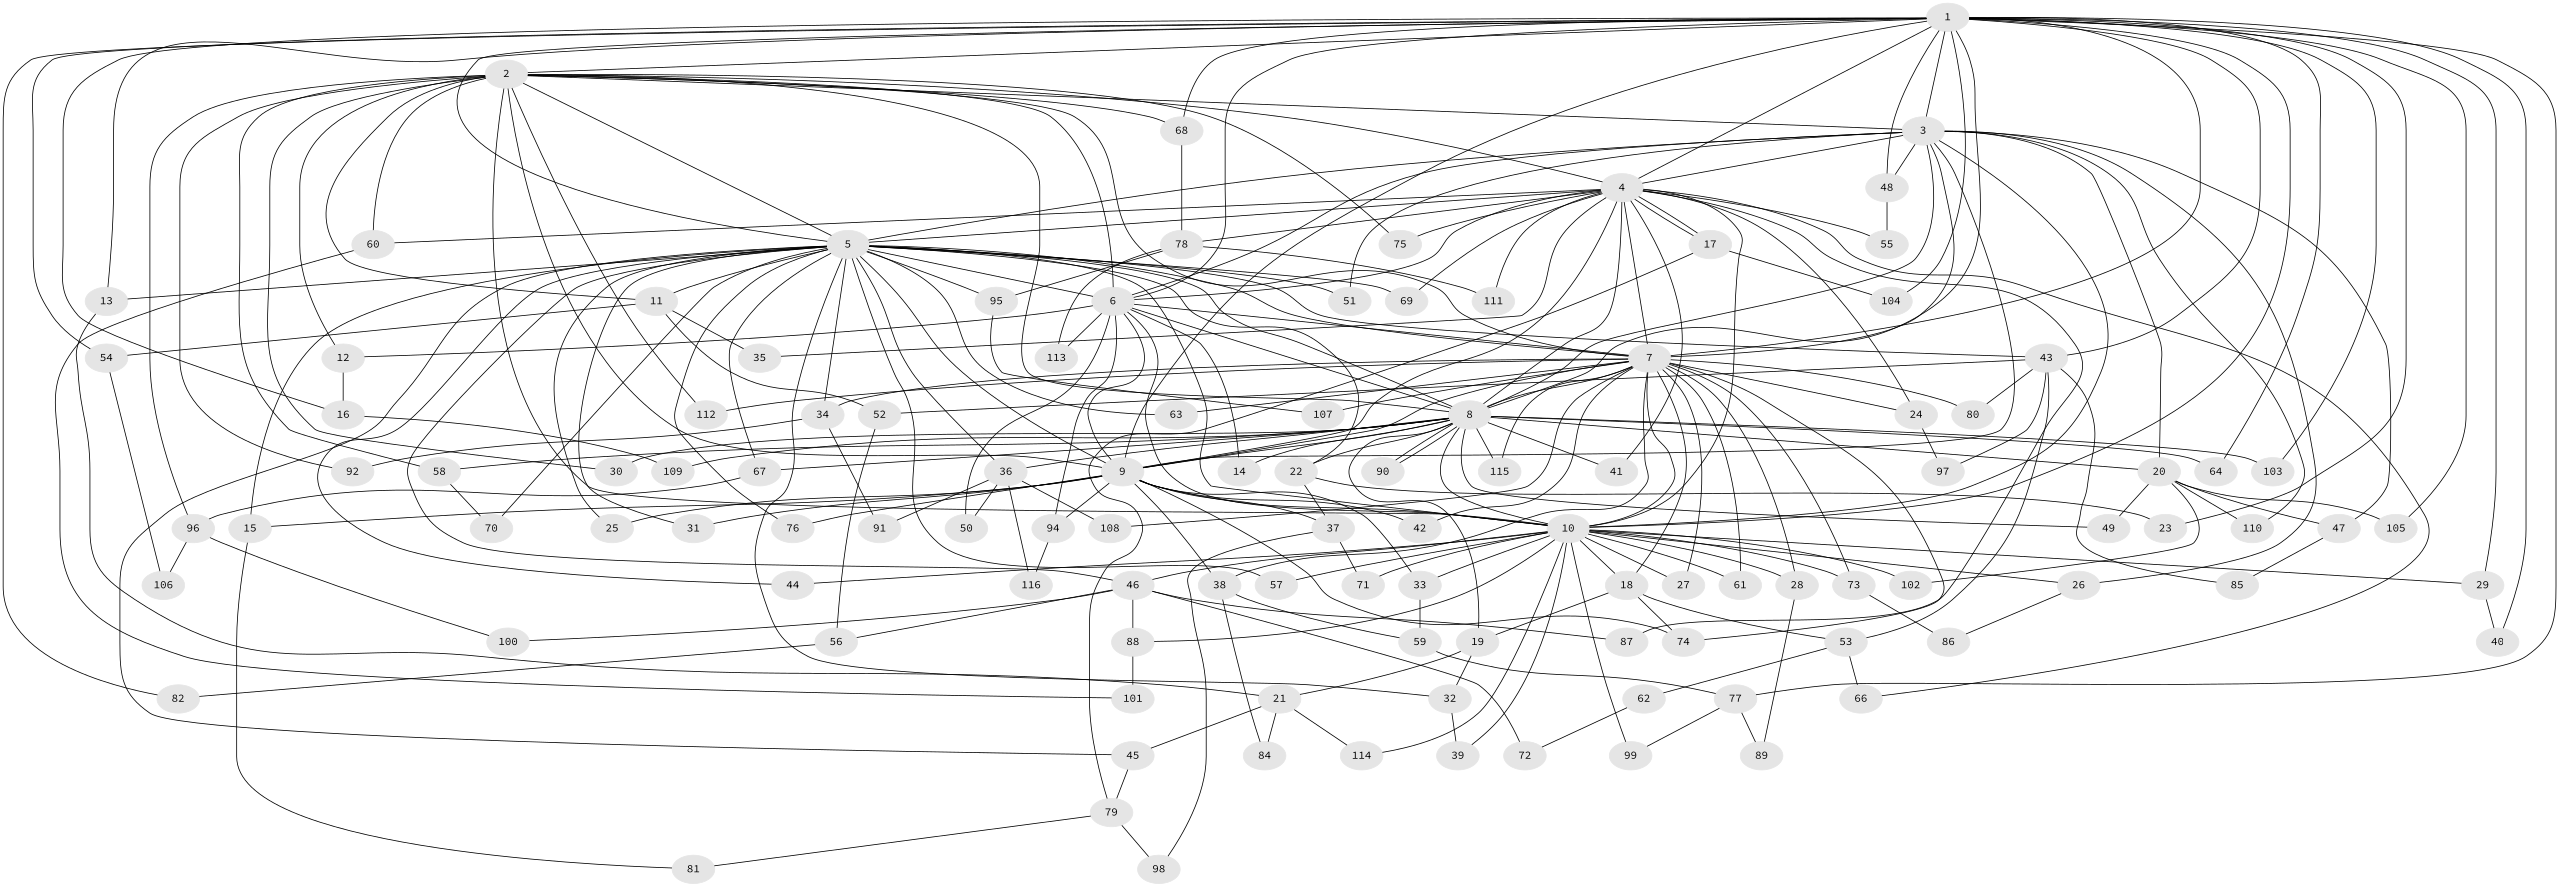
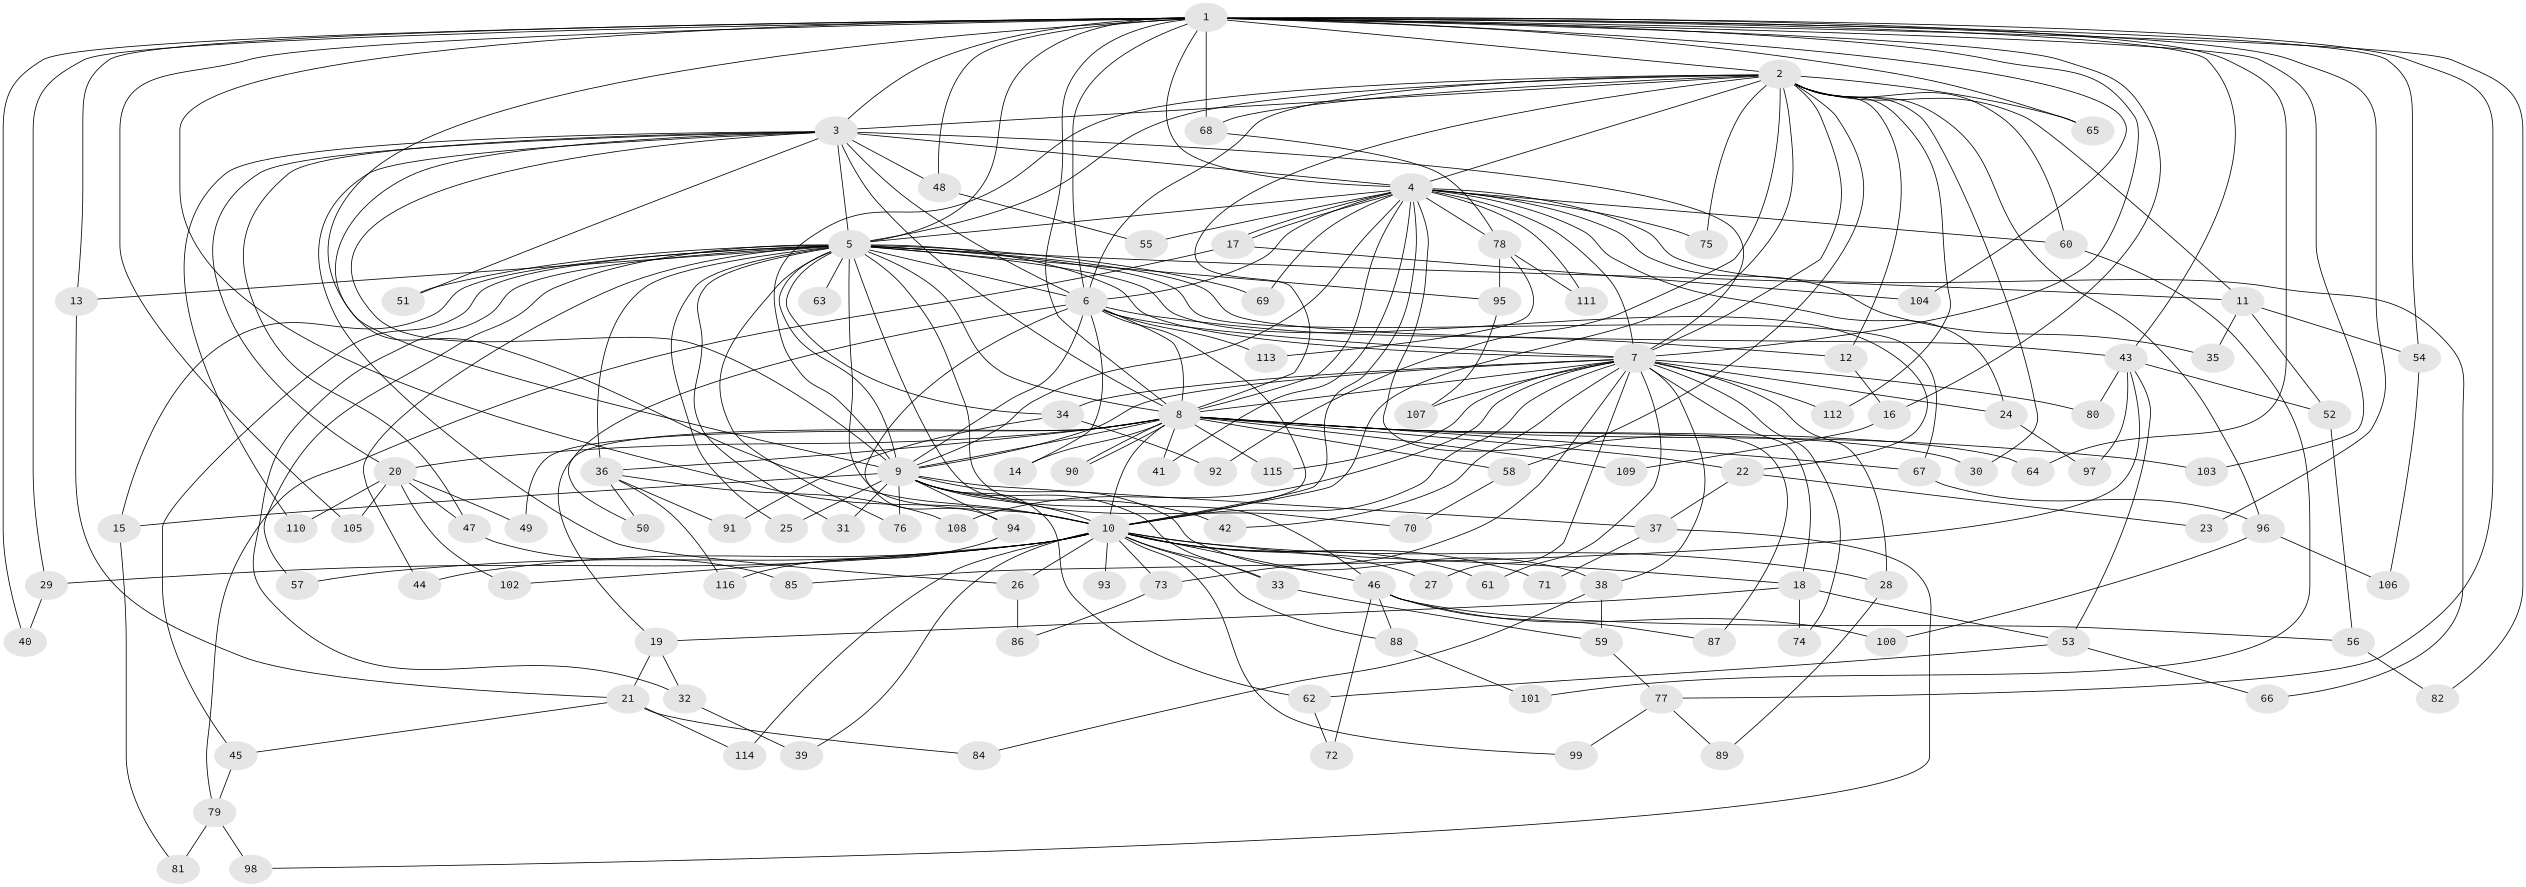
node "65": added
edge "7" -- "63": removed
node "93": added
edge "9" -- "74": now "9" -- "62"
